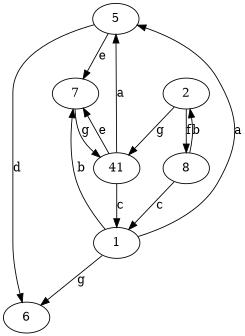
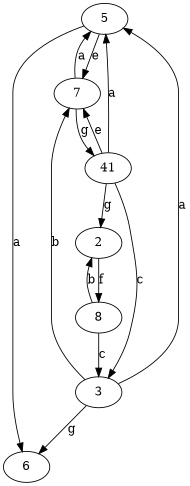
edge "7" -> "5": added, label "a"
edge "2" -> "41": reversed
edge "5" -> "6": label "d" -> "a"
node "1": label "1" -> "3"
